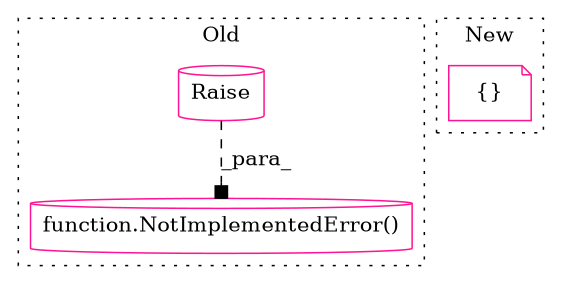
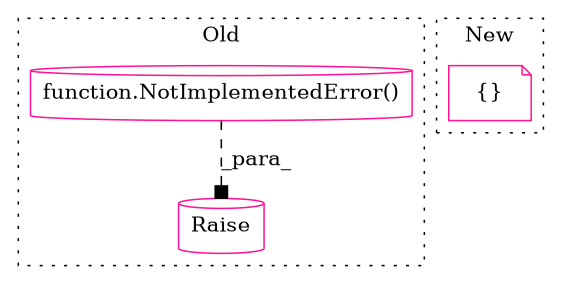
edge "Raise" -> "function.NotImplementedError()": reversed
